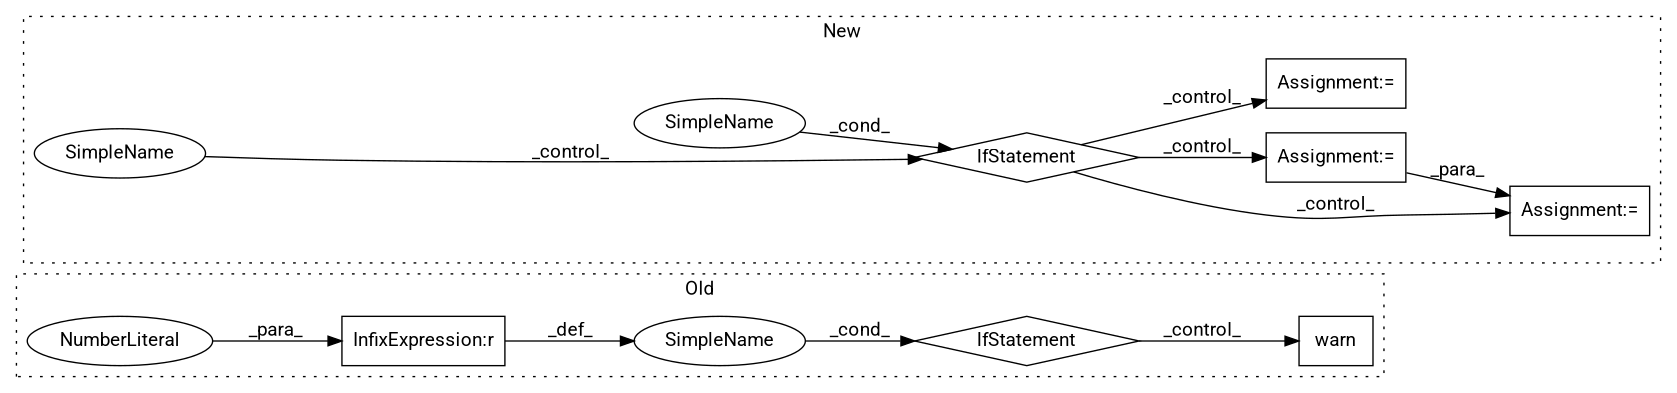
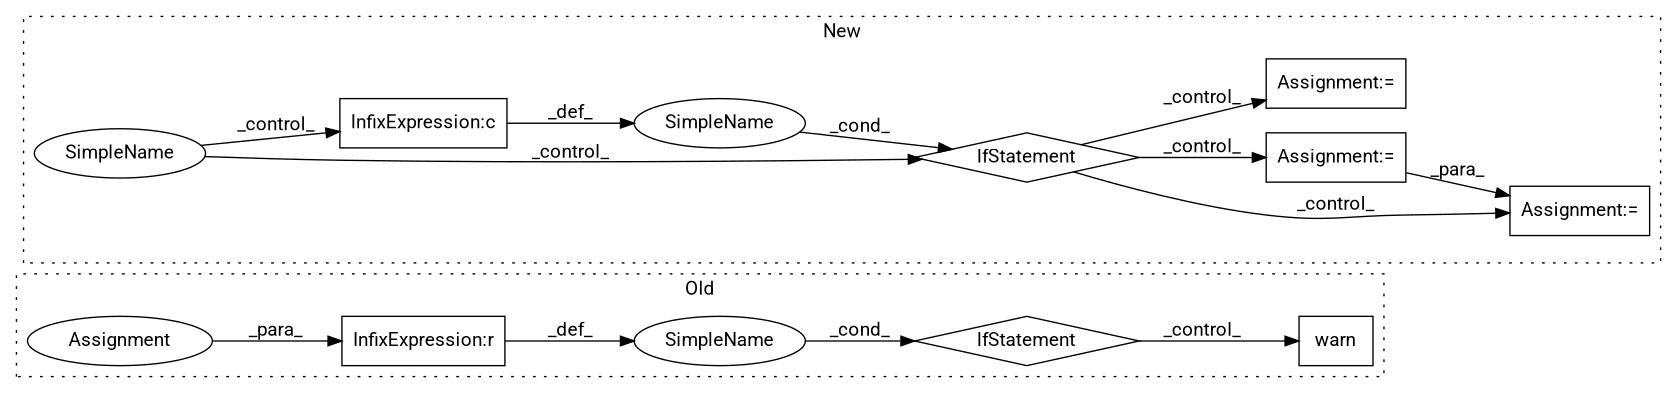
node "InfixExpression:c": added
node "NumberLiteral": label "NumberLiteral" -> "Assignment"
